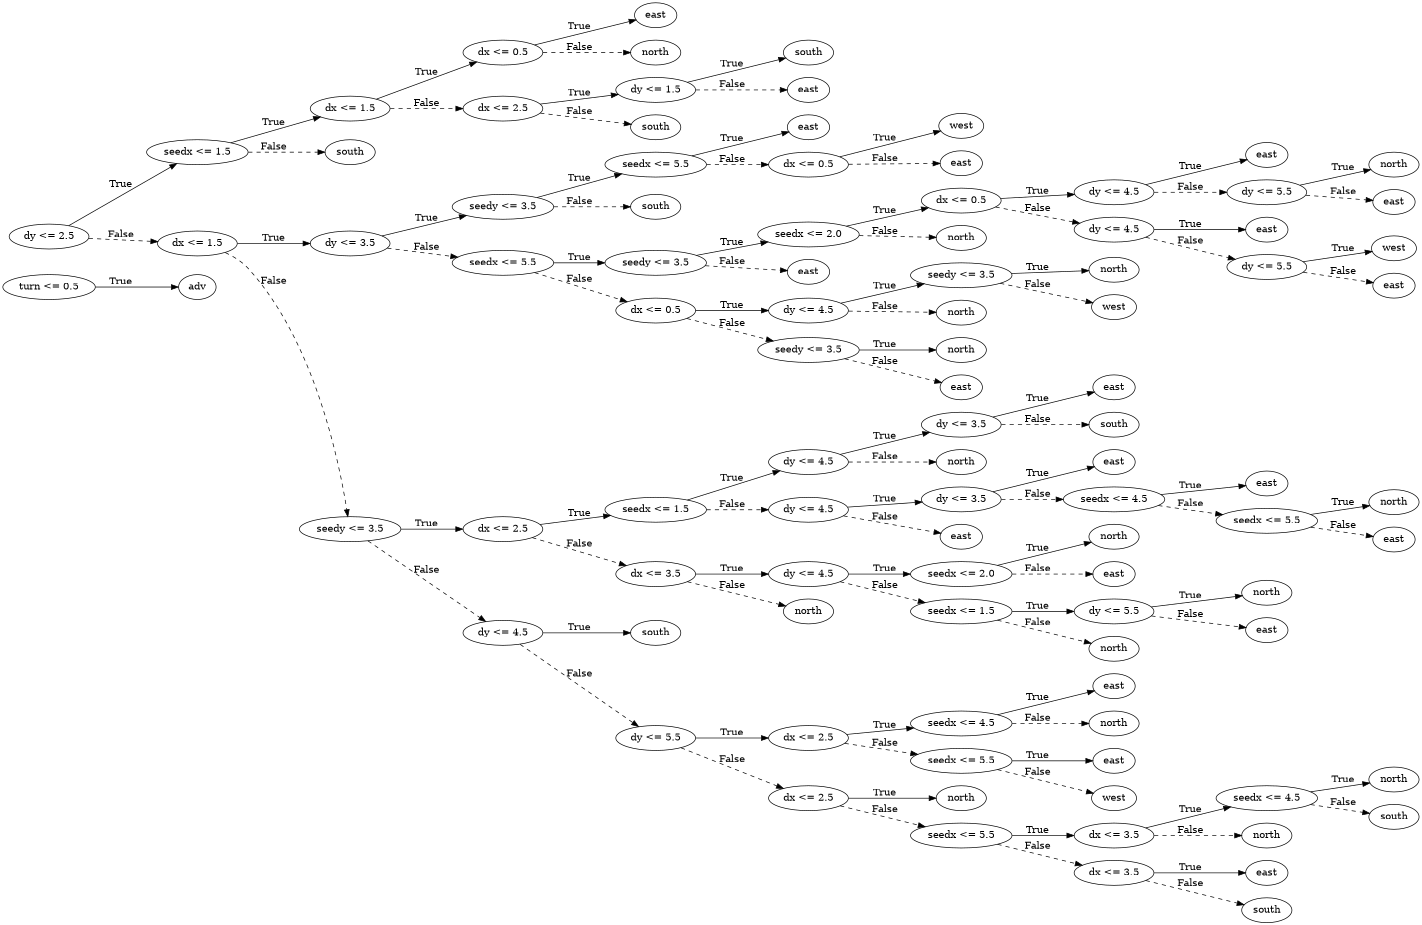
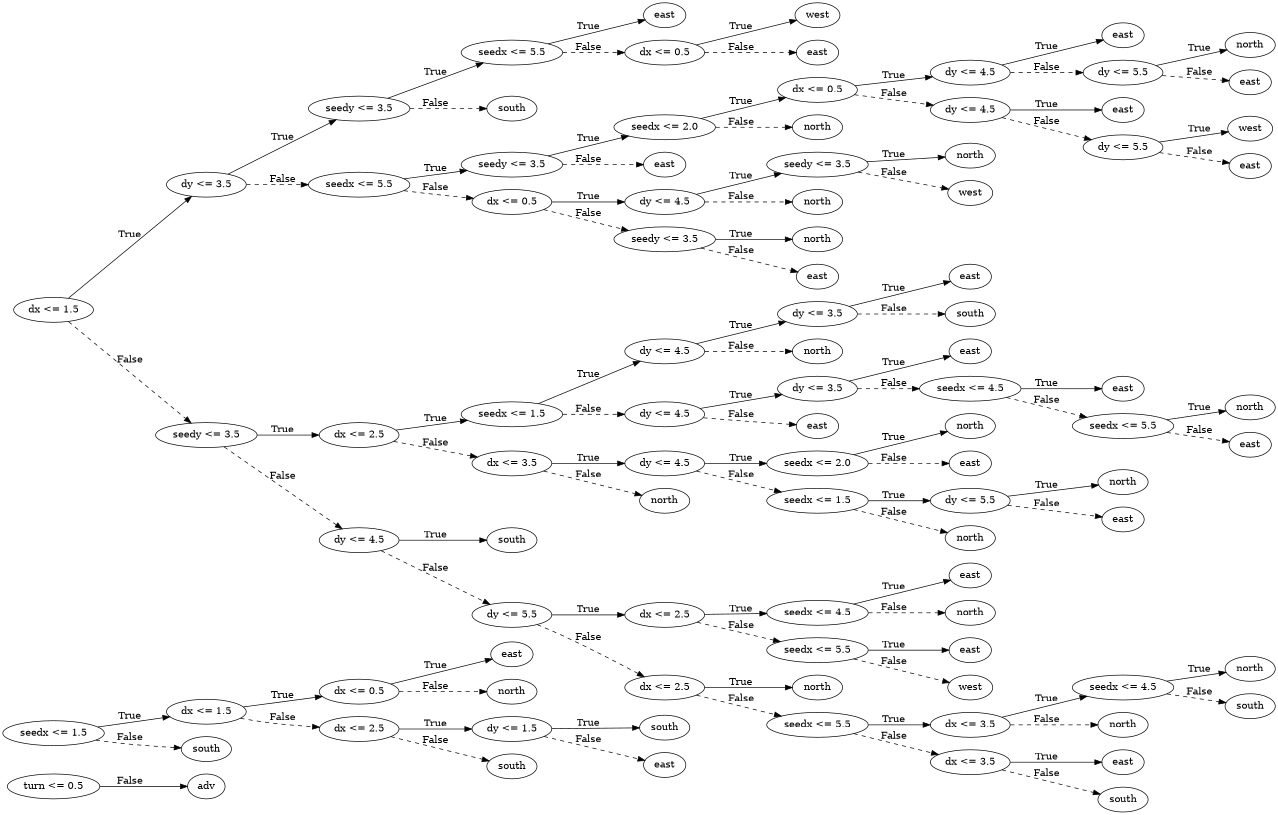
node "dy <= 2.5": removed
edge "turn <= 0.5" -> "adv": label "True" -> "False"
